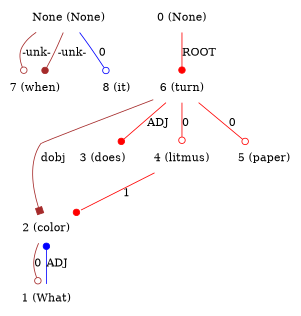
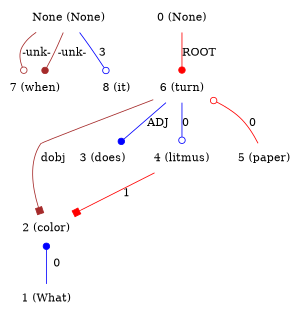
edge "None (None)" -> "8 (it)": label "0" -> "3"
edge "6 (turn)" -> "4 (litmus)": color red -> blue
edge "6 (turn)" -> "3 (does)": color red -> blue
edge "6 (turn)" -> "5 (paper)": reversed
edge "4 (litmus)" -> "2 (color)": arrowhead dot -> box
edge "2 (color)" -> "1 (What)": removed, label "0"
edge "1 (What)" -> "2 (color)": label "ADJ" -> "0"
